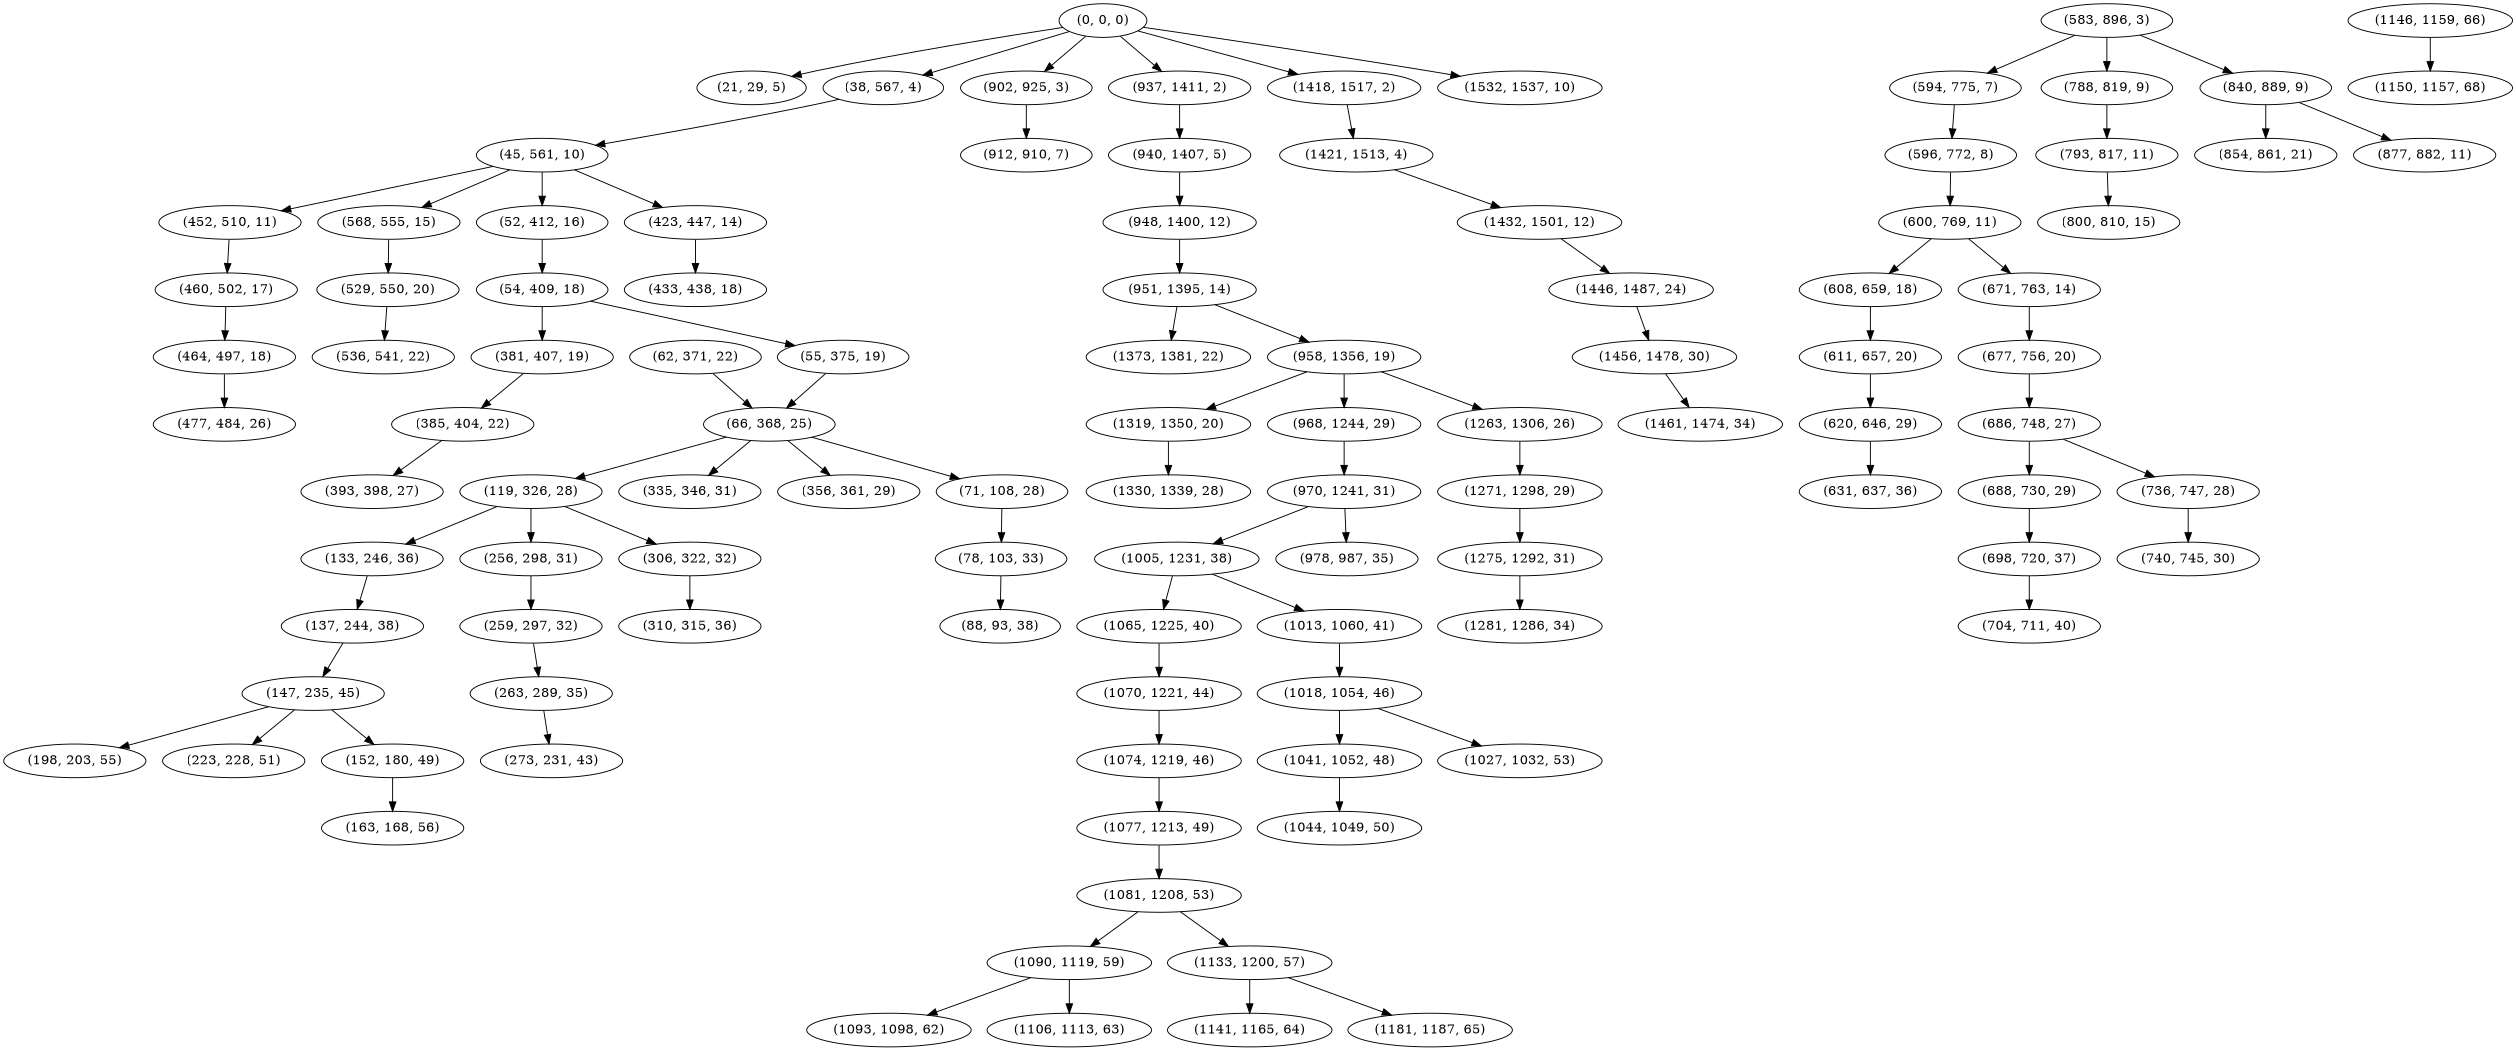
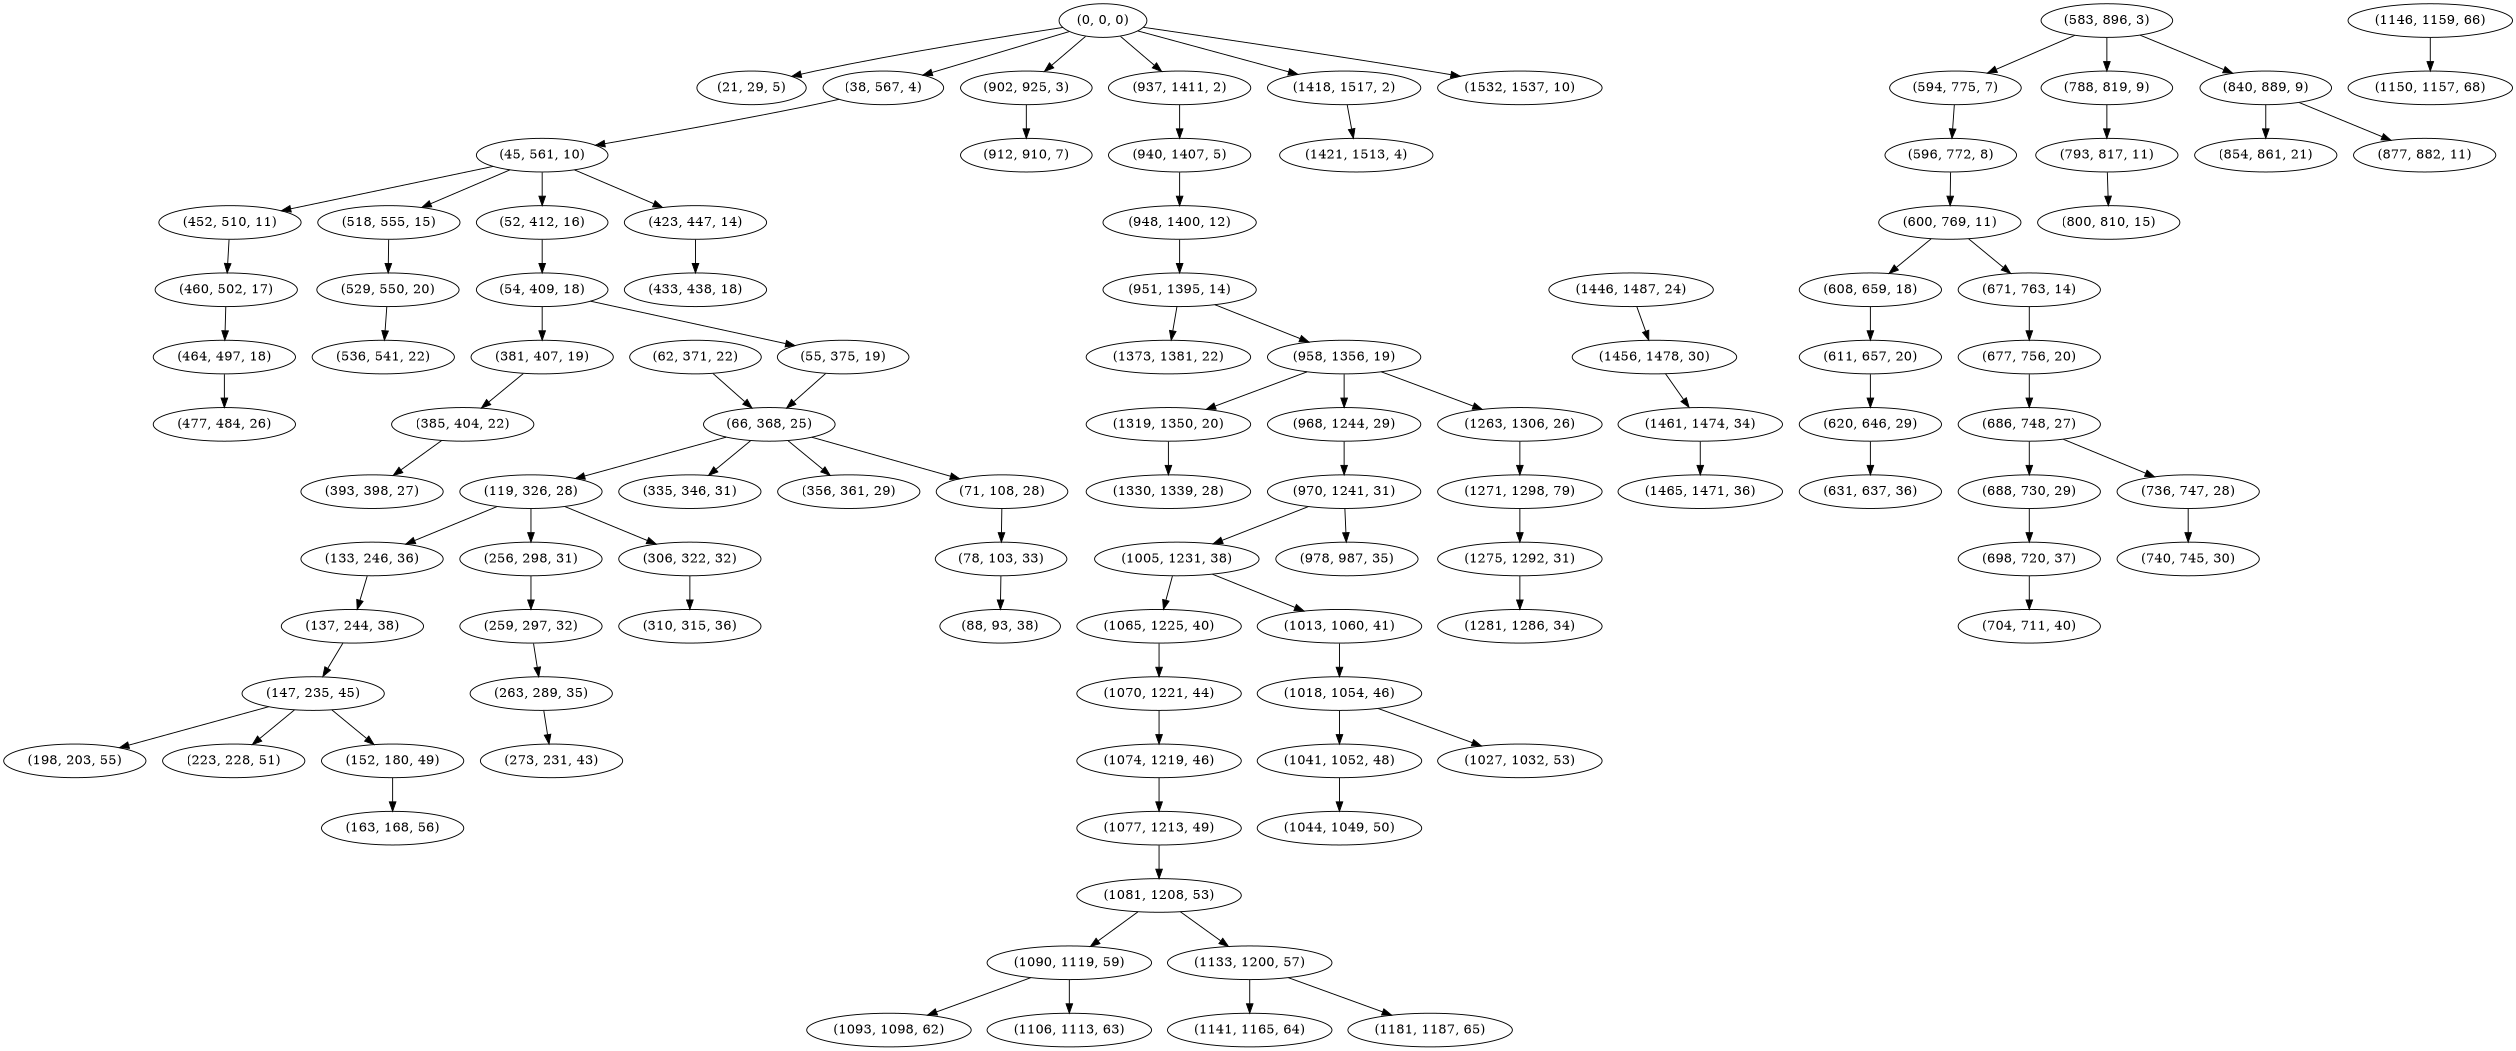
node "(568, 555, 15)": label "(568, 555, 15)" -> "(518, 555, 15)"
node "(1432, 1501, 12)": removed
node "(1271, 1298, 29)": label "(1271, 1298, 29)" -> "(1271, 1298, 79)"
node "(1465, 1471, 36)": added
